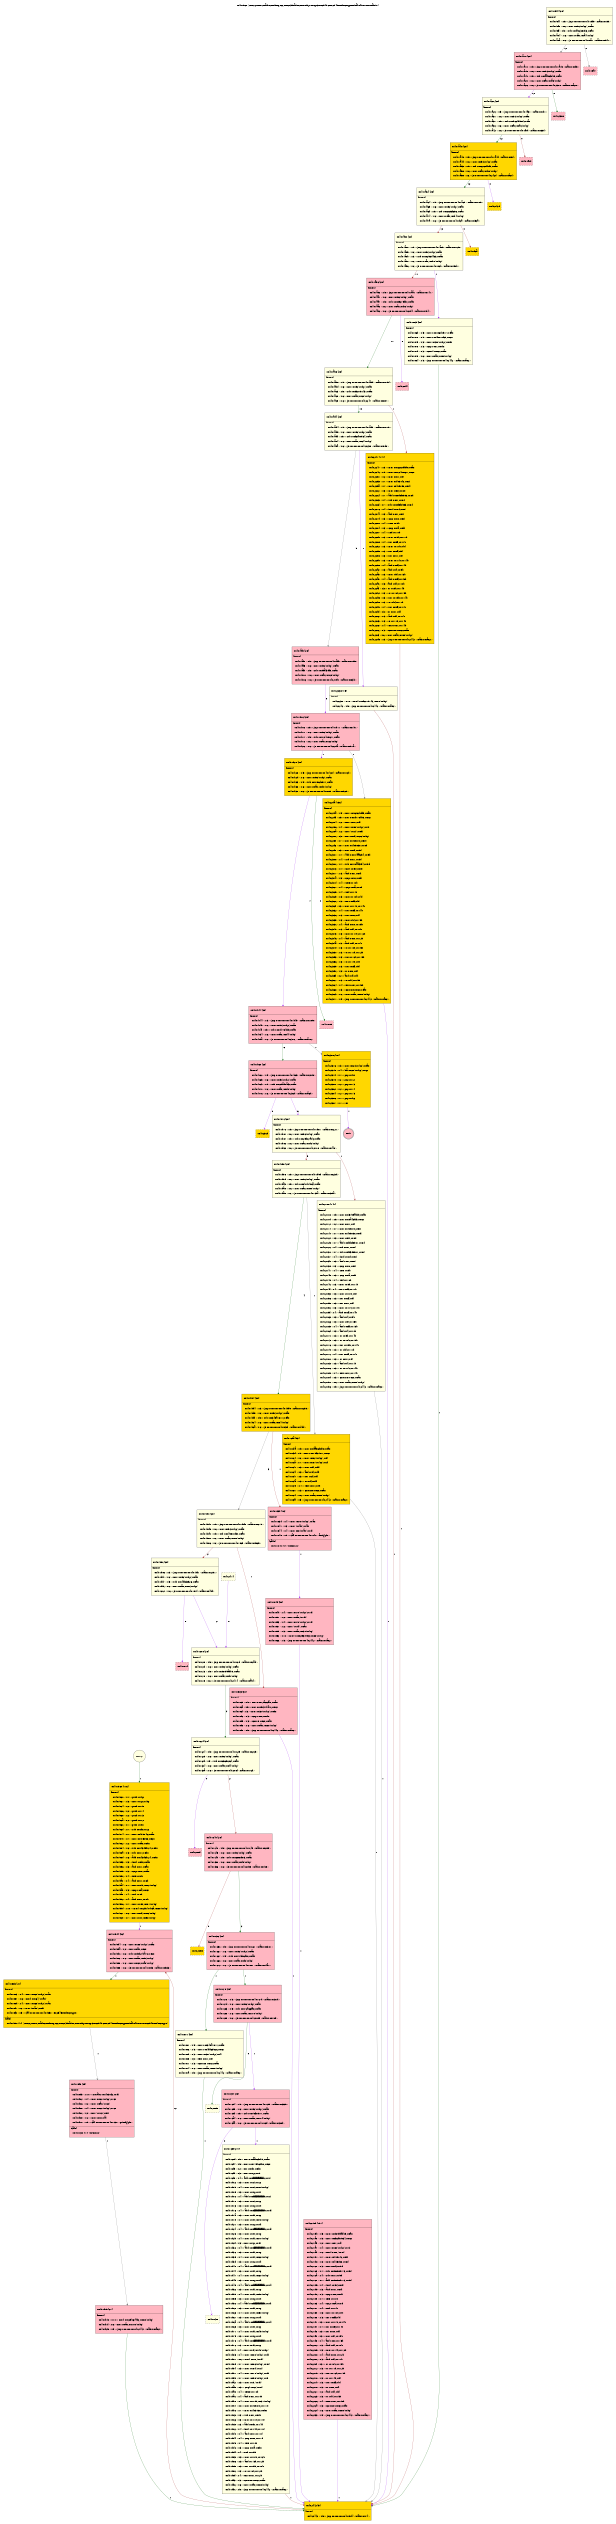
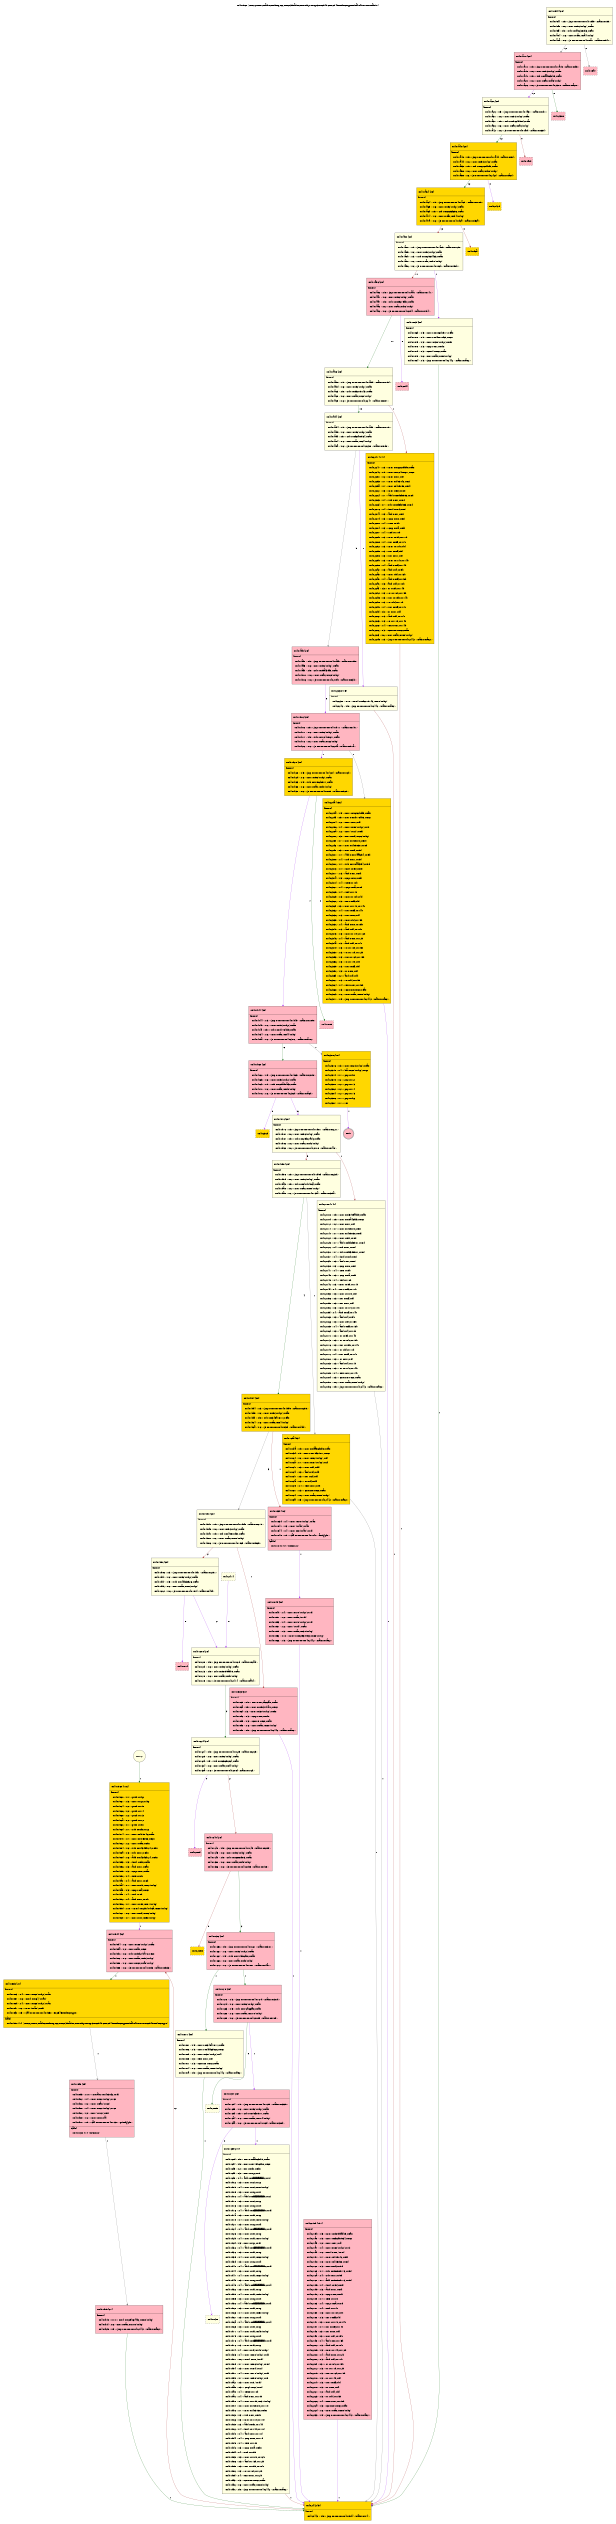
node "0x401a64 [28]": fillcolor lightyellow -> gold
